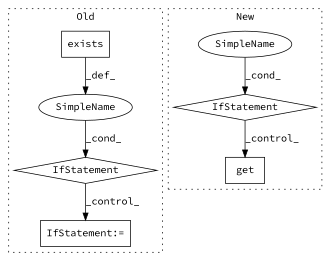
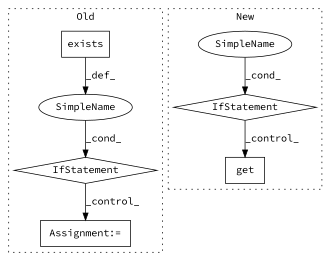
node "IfStatement:=": label "IfStatement:=" -> "Assignment:="
